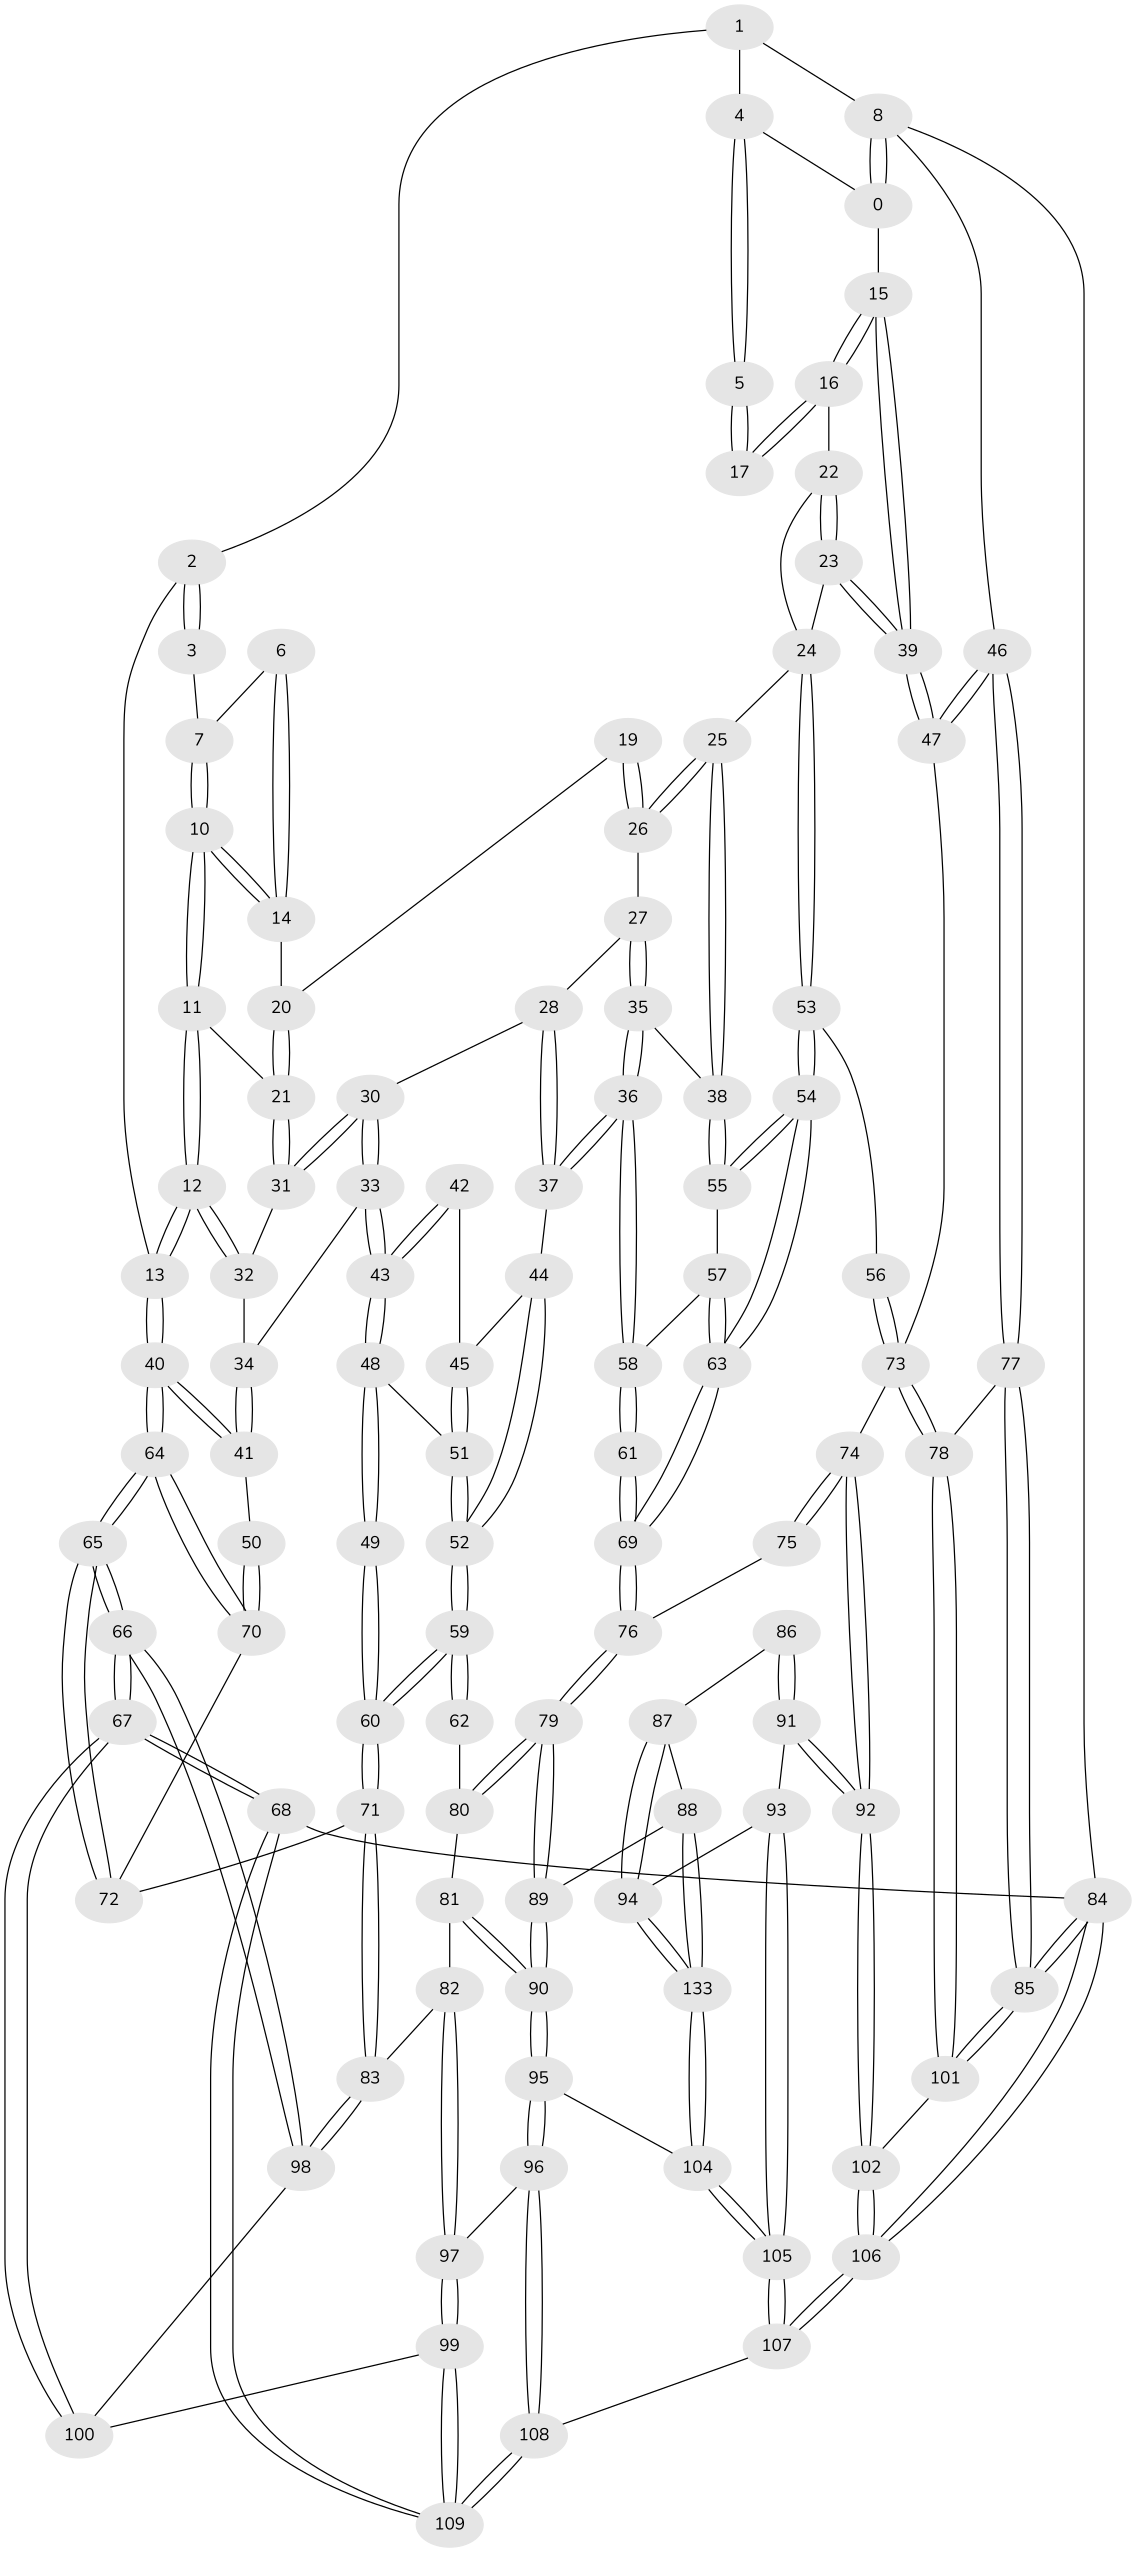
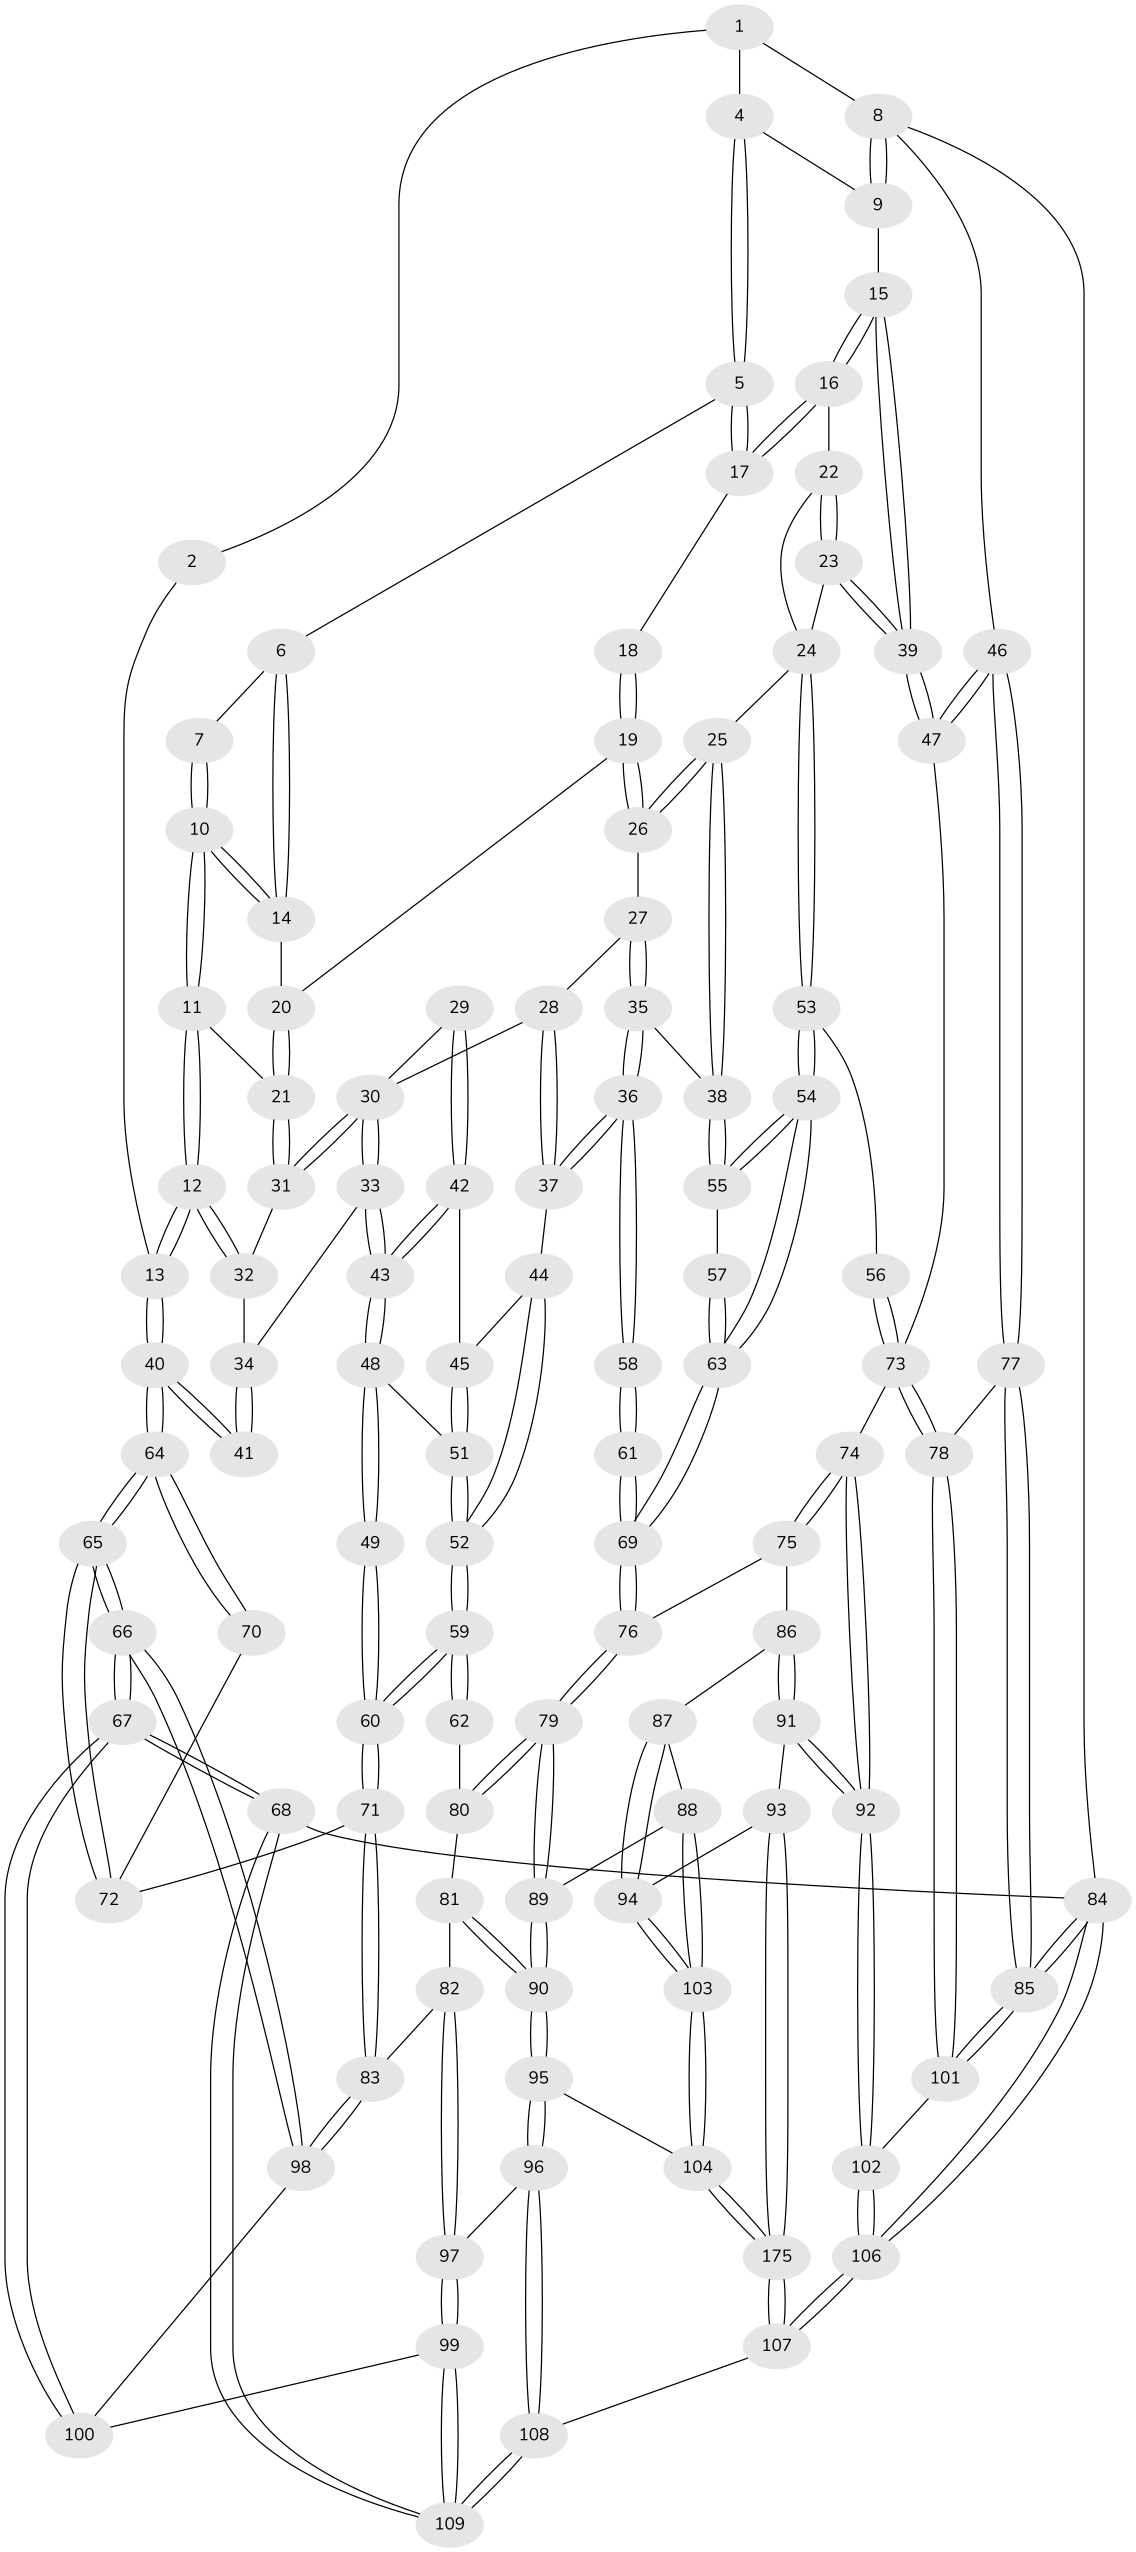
node "0": label "0" -> "9"
edge "5" -- "6": added
node "3": removed
node "18": added
node "29": added
edge "57" -- "58": removed
node "50": removed
edge "75" -- "86": added
node "133": label "133" -> "103"
node "105": label "105" -> "175"
